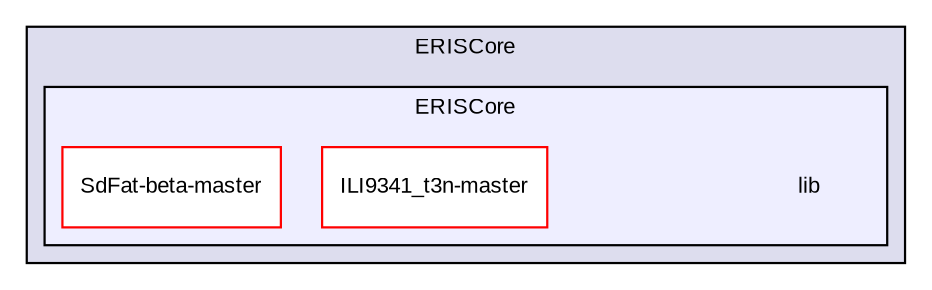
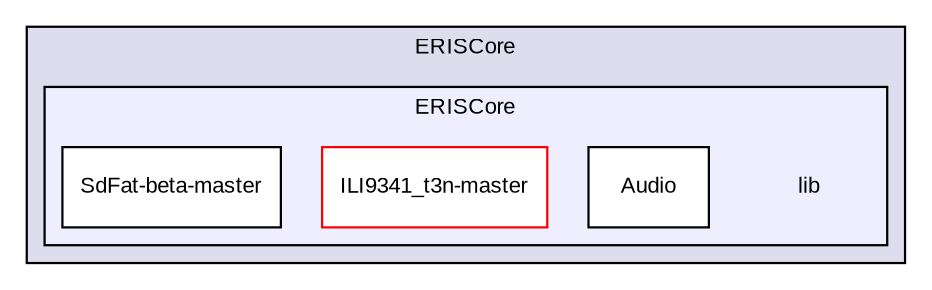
node "SdFat-beta-master": color red -> black
node "Audio": added
